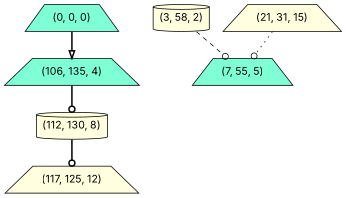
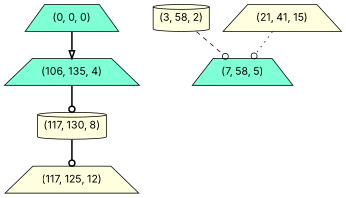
node "(21, 31, 15)": label "(21, 31, 15)" -> "(21, 41, 15)"
node "(7, 55, 5)": label "(7, 55, 5)" -> "(7, 58, 5)"
node "(112, 130, 8)": label "(112, 130, 8)" -> "(117, 130, 8)"
